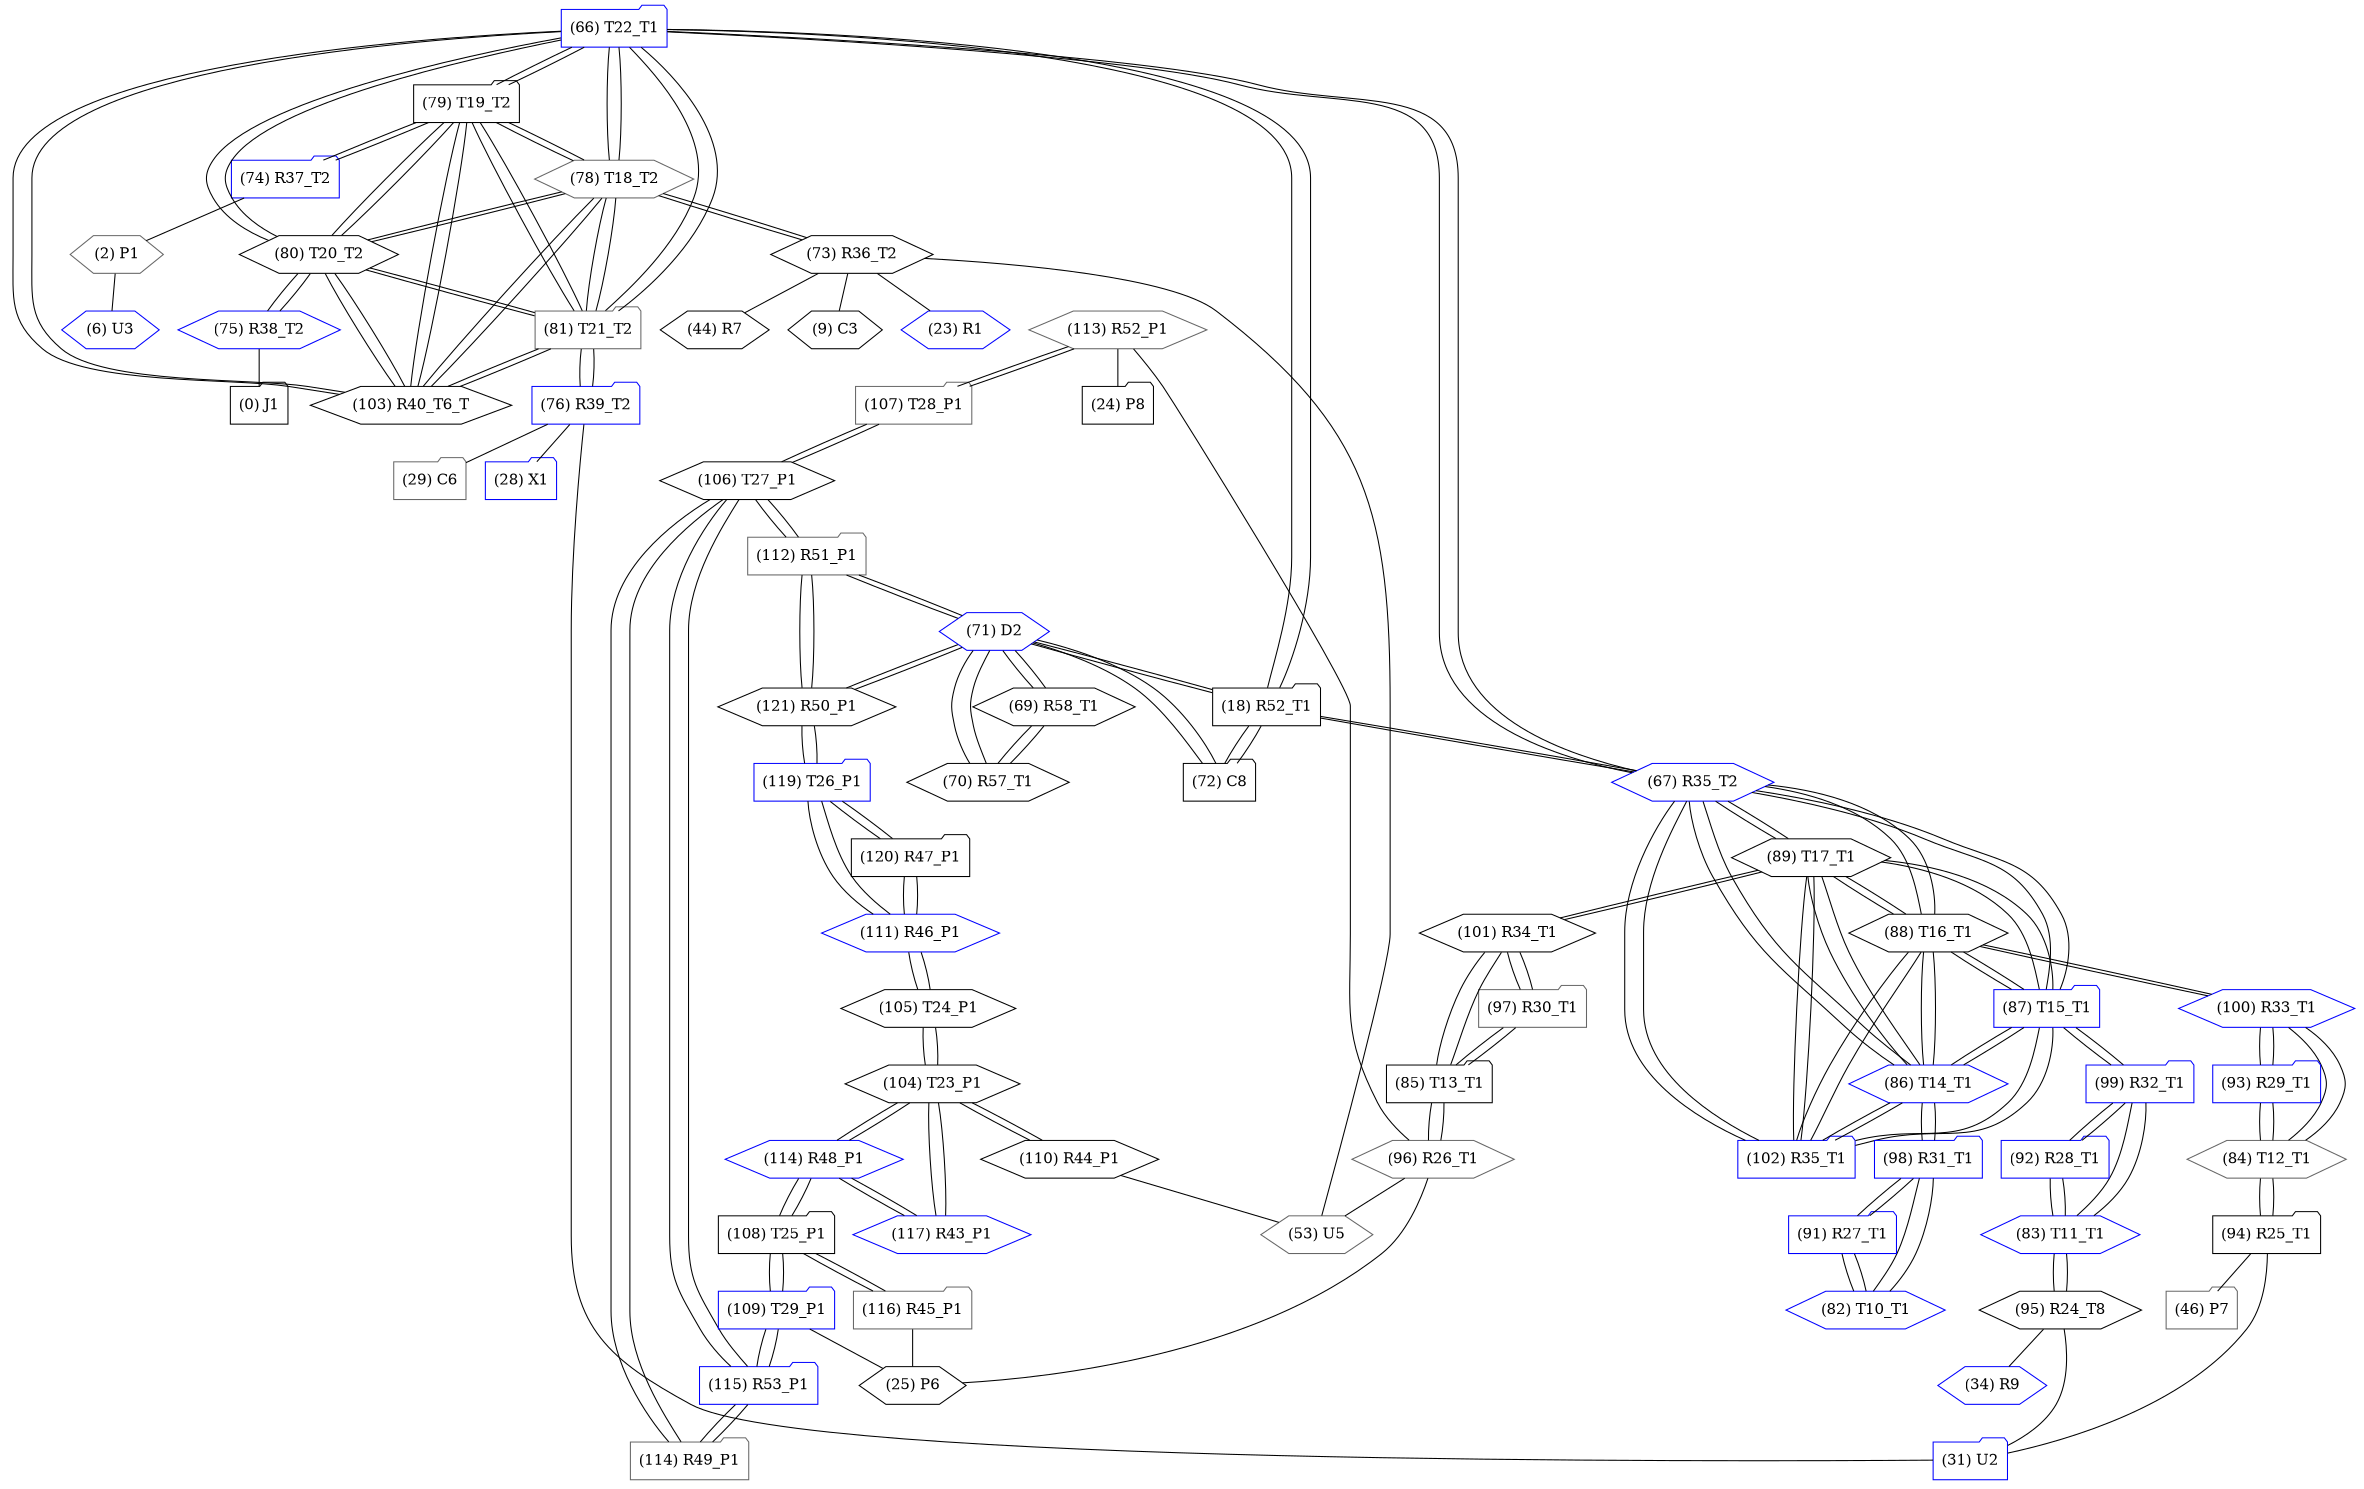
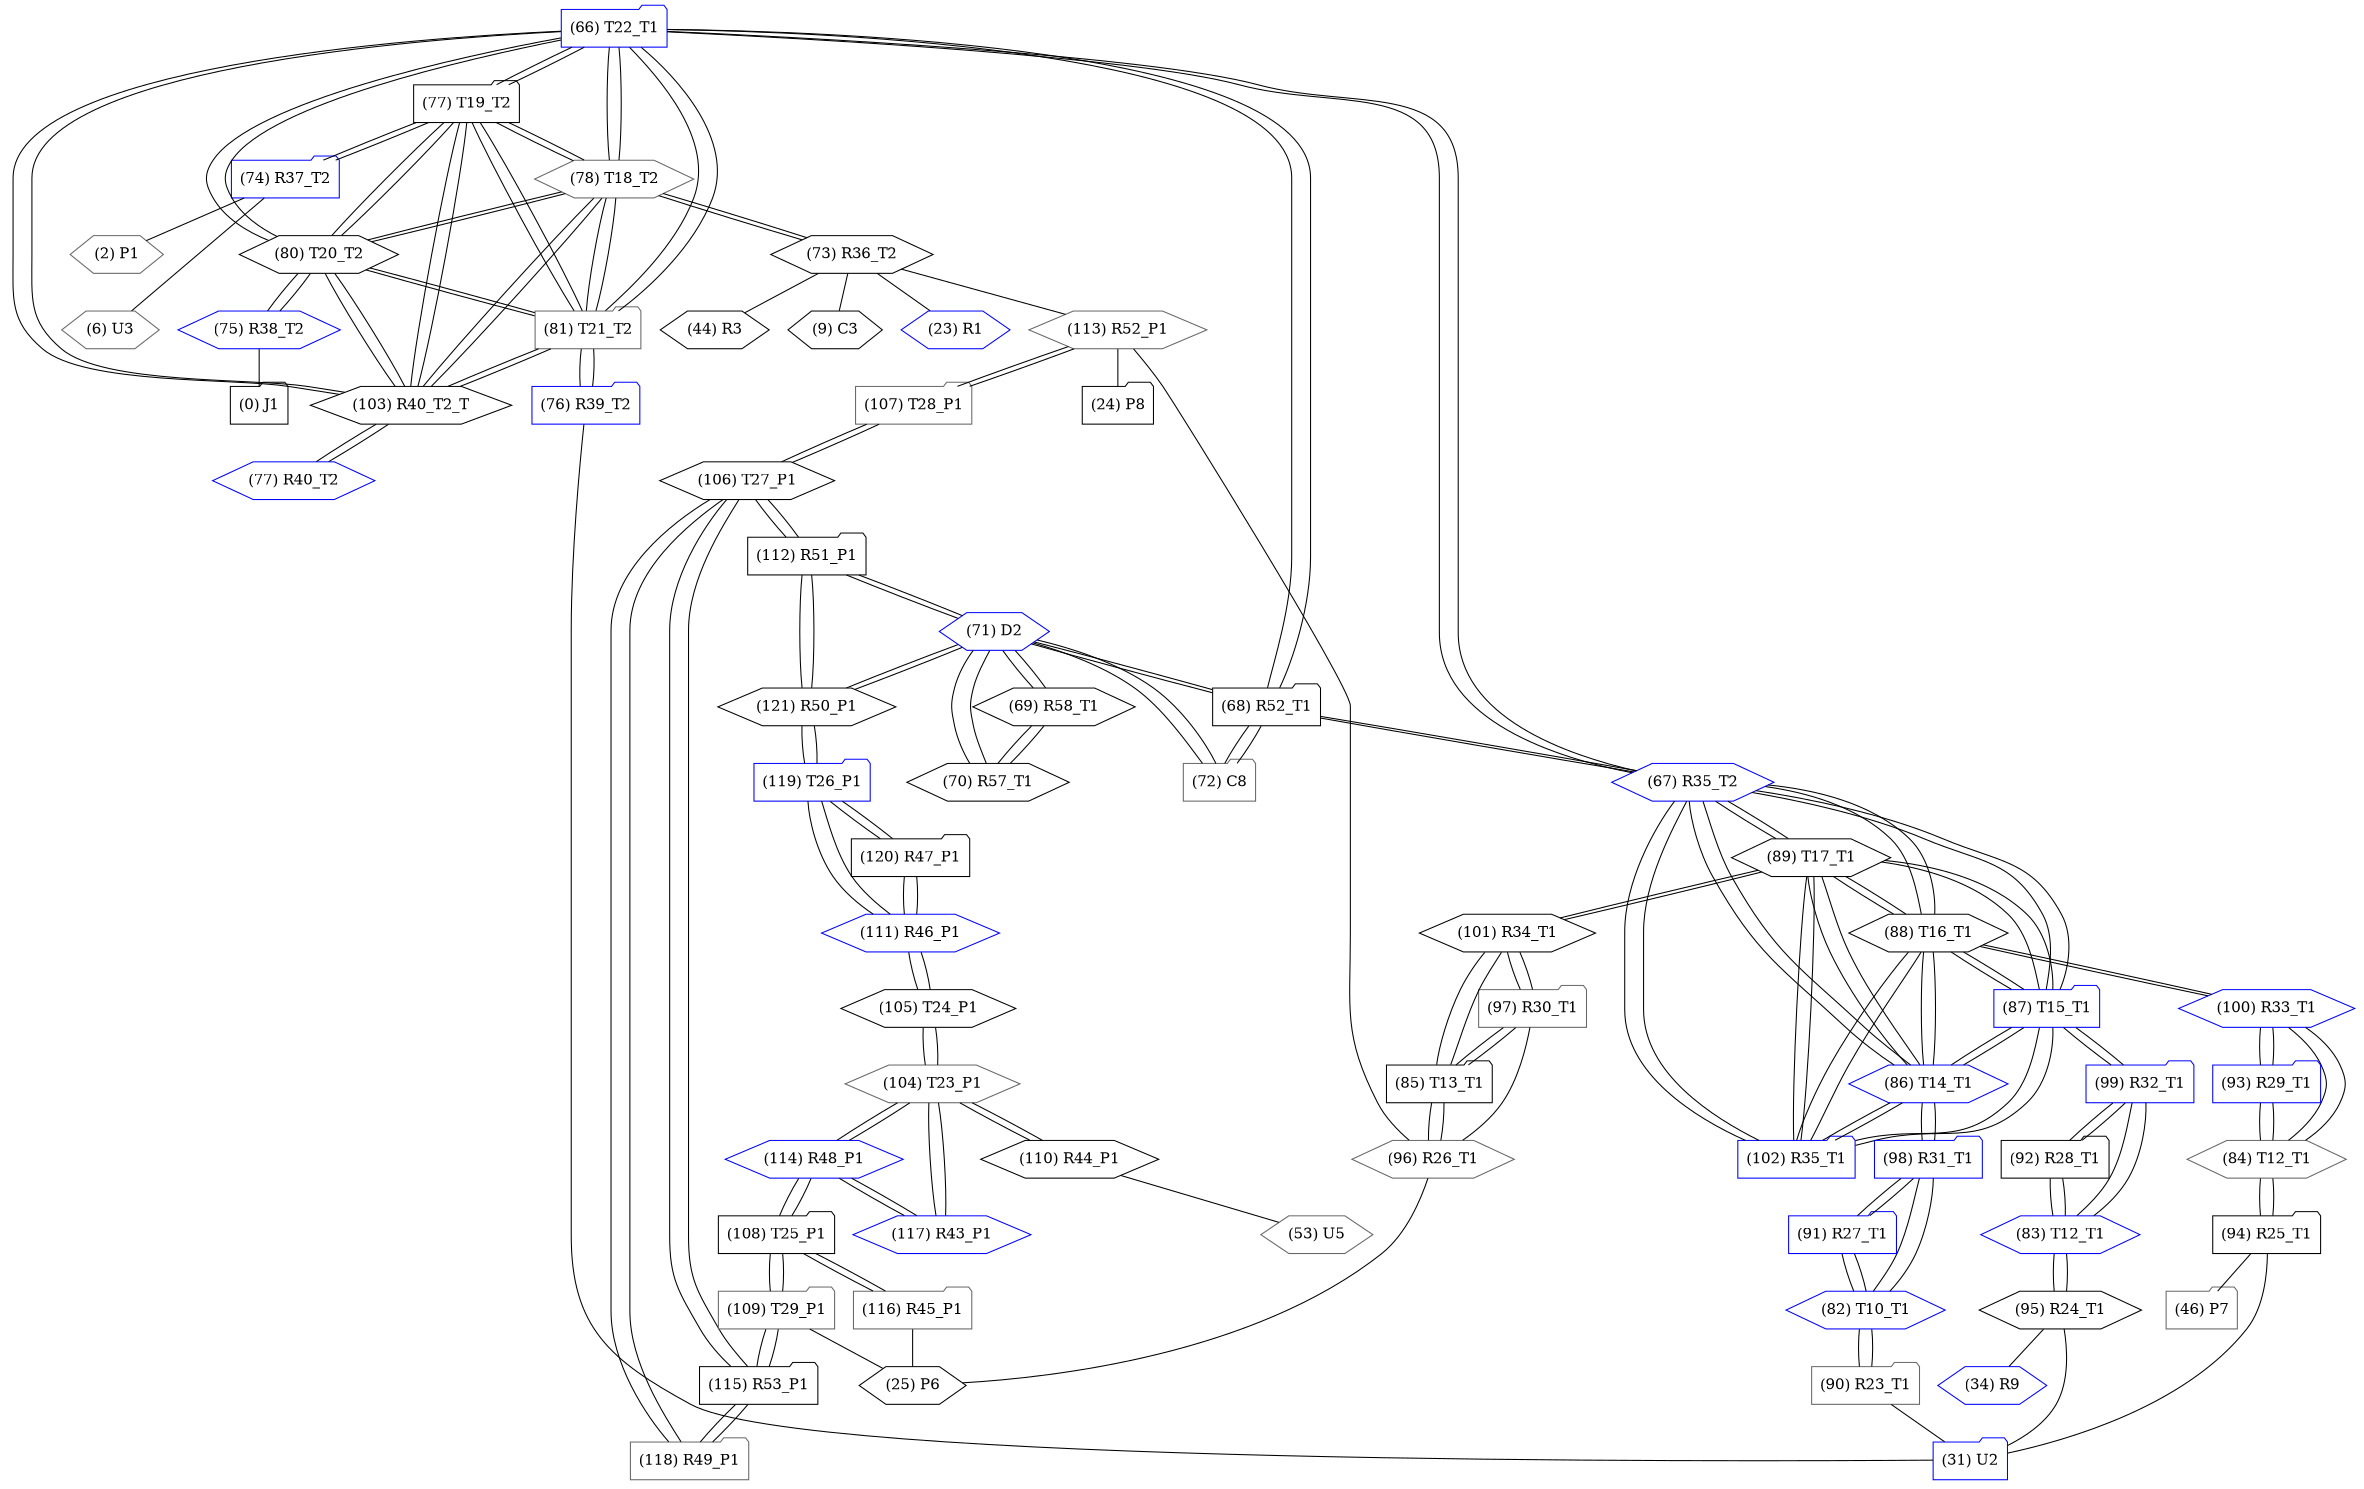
node "(79) T19_T2": label "(79) T19_T2" -> "(77) T19_T2"
edge "(2) P1" -- "(6) U3": now "(74) R37_T2" -- "(6) U3"
node "(6) U3": color blue -> gray40
node "(44) R7": label "(44) R7" -> "(44) R3"
node "(103) R40_T6_T": label "(103) R40_T6_T" -> "(103) R40_T2_T"
node "(77) R40_T2": added
node "(29) C6": removed
node "(28) X1": removed
node "(112) R51_P1": color gray40 -> black
edge "(73) R36_T2" -- "(53) U5": now "(73) R36_T2" -- "(113) R52_P1"
node "(18) R52_T1": label "(18) R52_T1" -> "(68) R52_T1"
node "(72) C8": color black -> gray40
node "(104) T23_P1": color black -> gray40
node "(92) R28_T1": color blue -> black
edge "(96) R26_T1" -- "(53) U5": now "(96) R26_T1" -- "(97) R30_T1"
node "(83) T11_T1": label "(83) T11_T1" -> "(83) T12_T1"
node "(109) T29_P1": color blue -> gray40
node "(95) R24_T8": label "(95) R24_T8" -> "(95) R24_T1"
node "(115) R53_P1": color blue -> black
node "(90) R23_T1": added
node "(114) R49_P1": label "(114) R49_P1" -> "(118) R49_P1"
